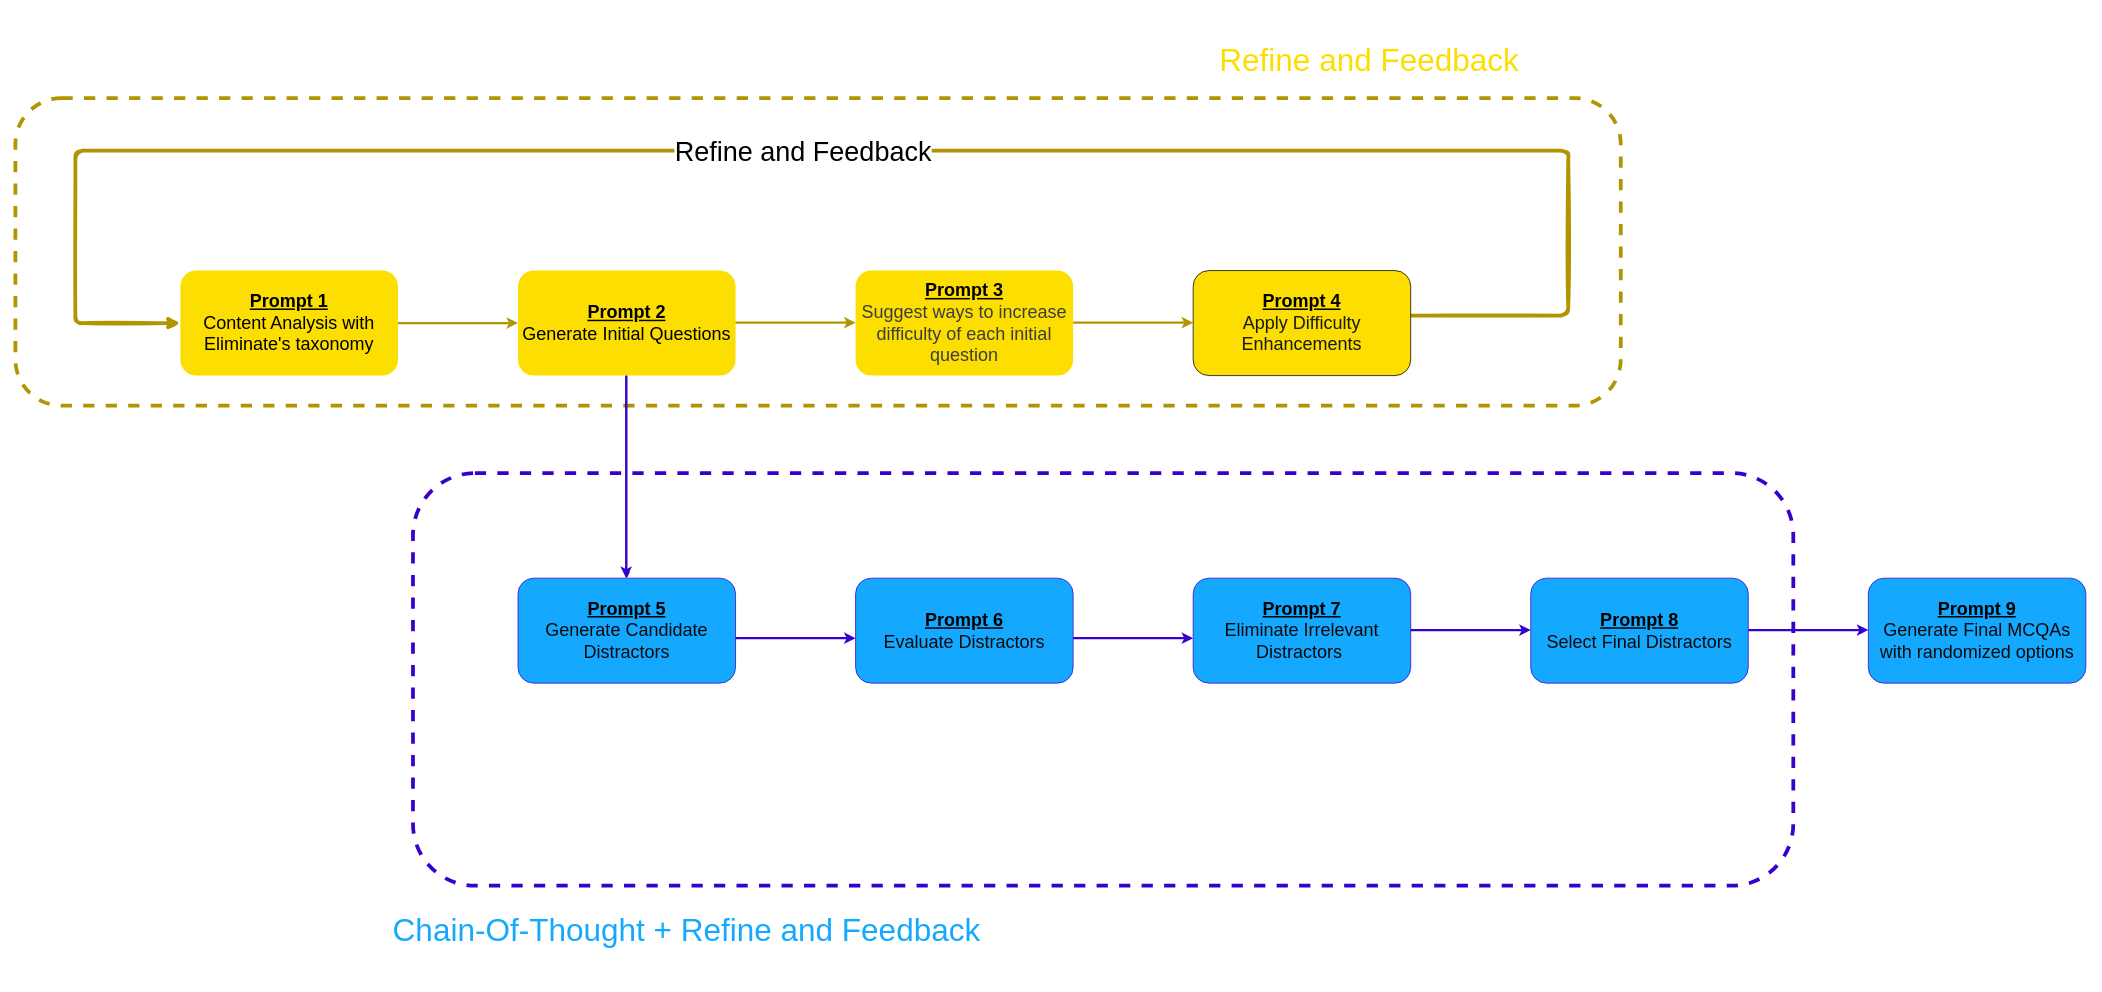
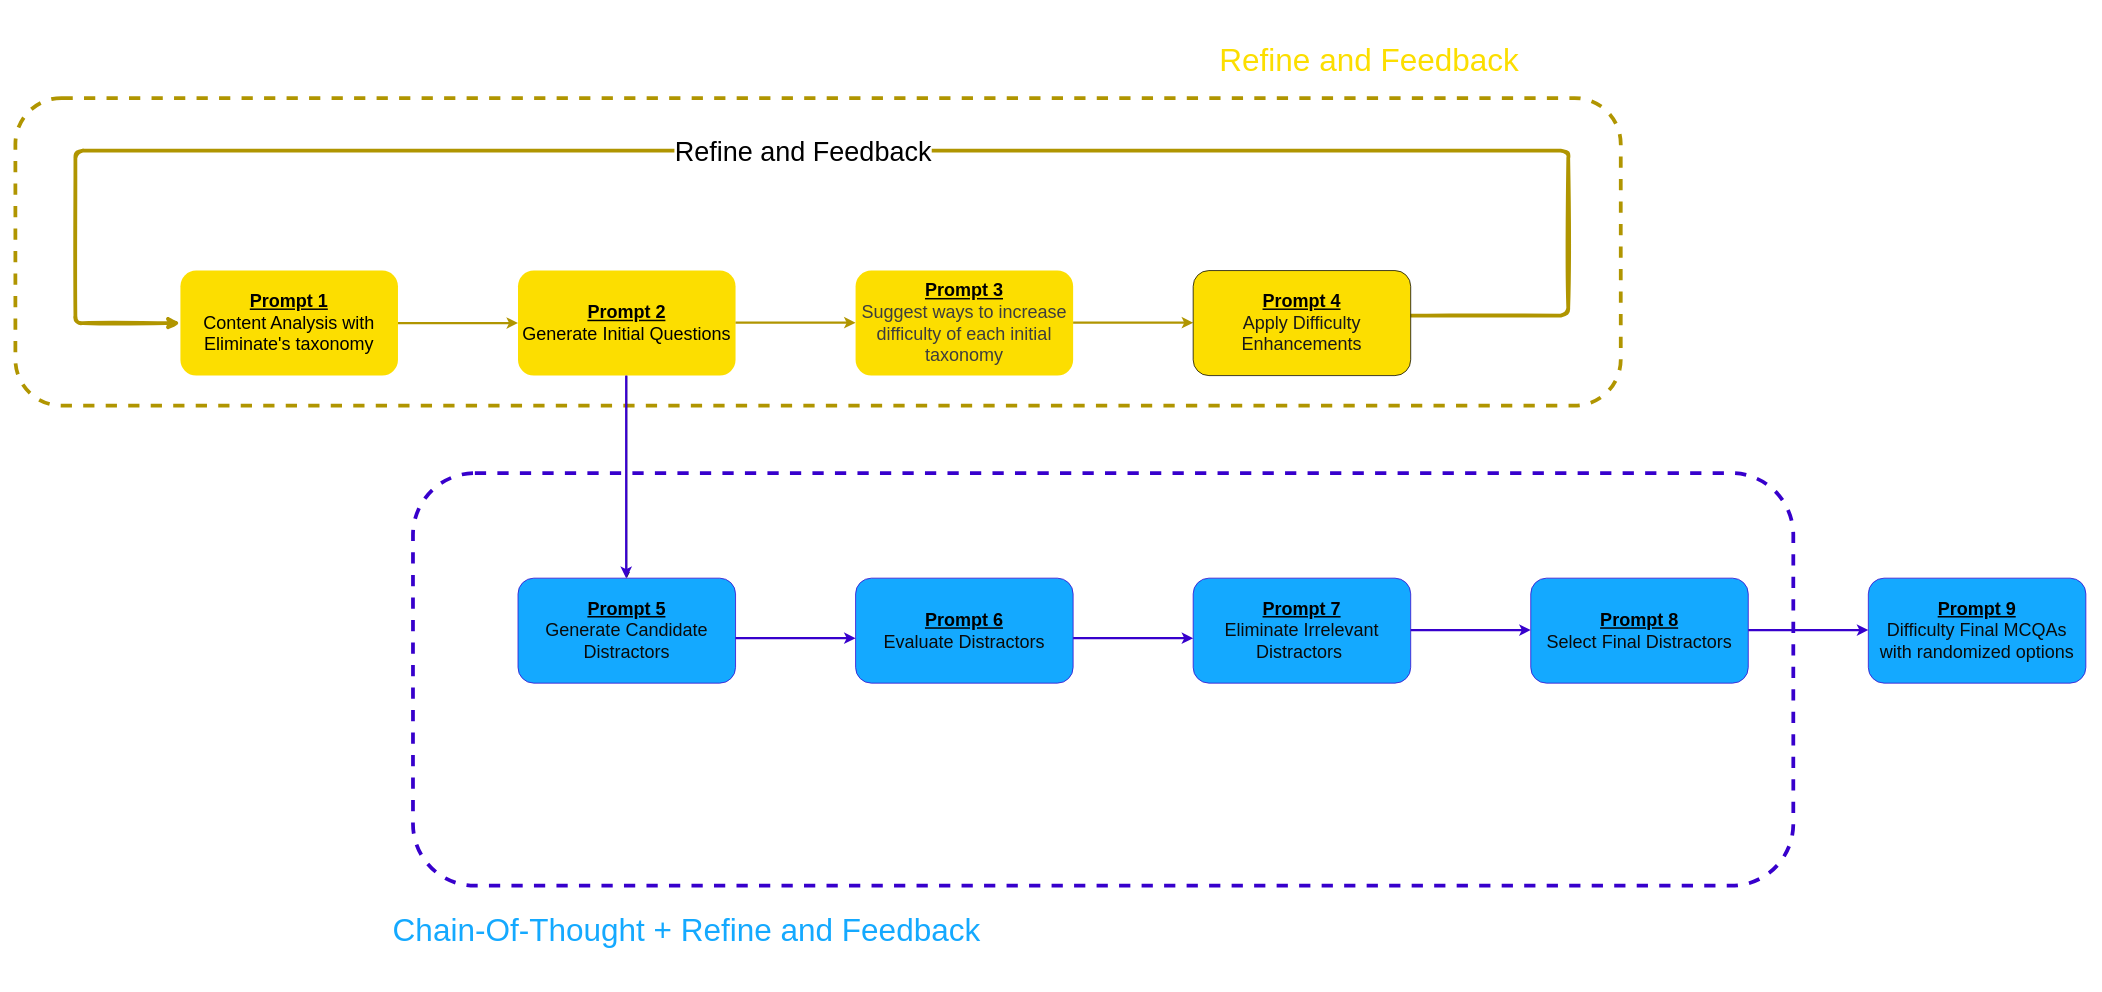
node "Prompt 3 Suggest ways to increase difficulty of each initial question": label "Prompt 3 Suggest ways to increase difficulty of each initial question" -> "Prompt 3 Suggest ways to increase difficulty of each initial taxonomy"
node "Prompt 9 Generate Final MCQAs with randomized options": label "Prompt 9 Generate Final MCQAs with randomized options" -> "Prompt 9 Difficulty Final MCQAs with randomized options"
